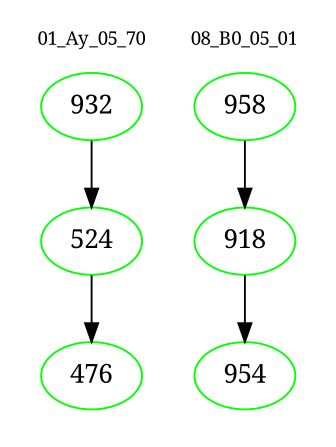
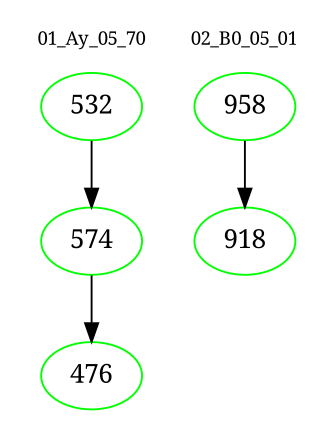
cluster "08_B0_05_01": label "08_B0_05_01" -> "02_B0_05_01"
node "932": label "932" -> "532"
node "524": label "524" -> "574"
node "954": removed
